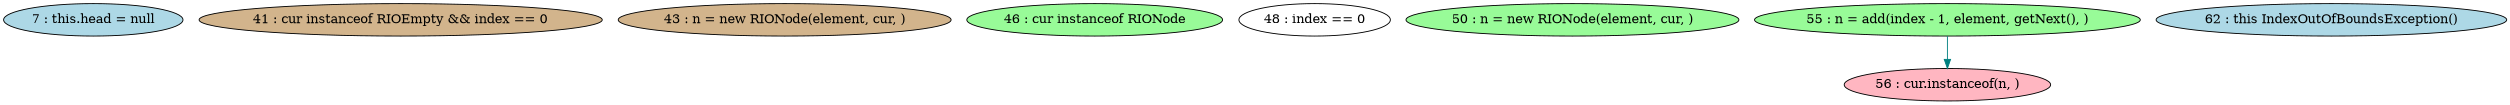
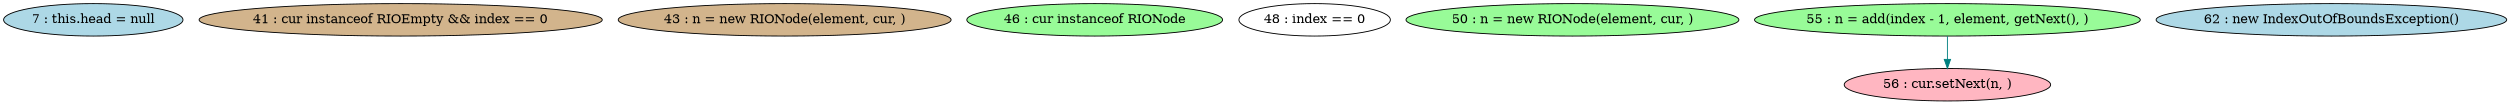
node "62 : this IndexOutOfBoundsException()": label "62 : this IndexOutOfBoundsException()" -> "62 : new IndexOutOfBoundsException()"
node "56 : cur.instanceof(n, )": label "56 : cur.instanceof(n, )" -> "56 : cur.setNext(n, )"
